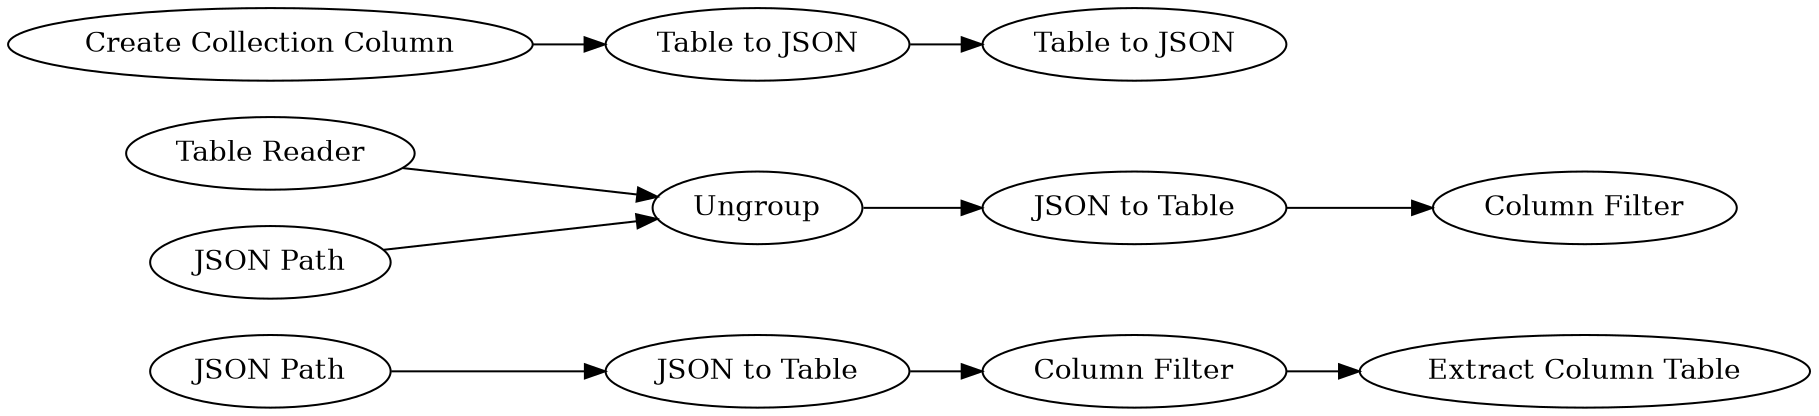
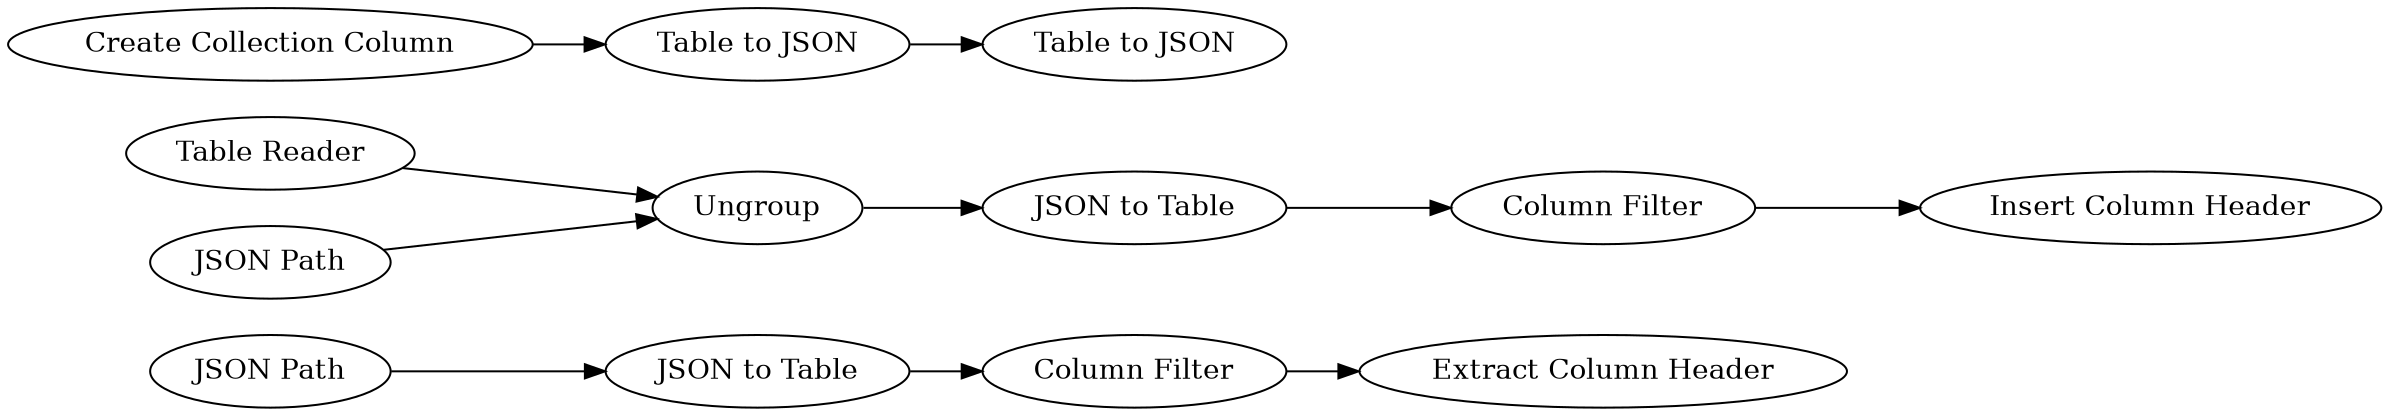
node "Insert Column Header": added
node "Extract Column Table": label "Extract Column Table" -> "Extract Column Header"
